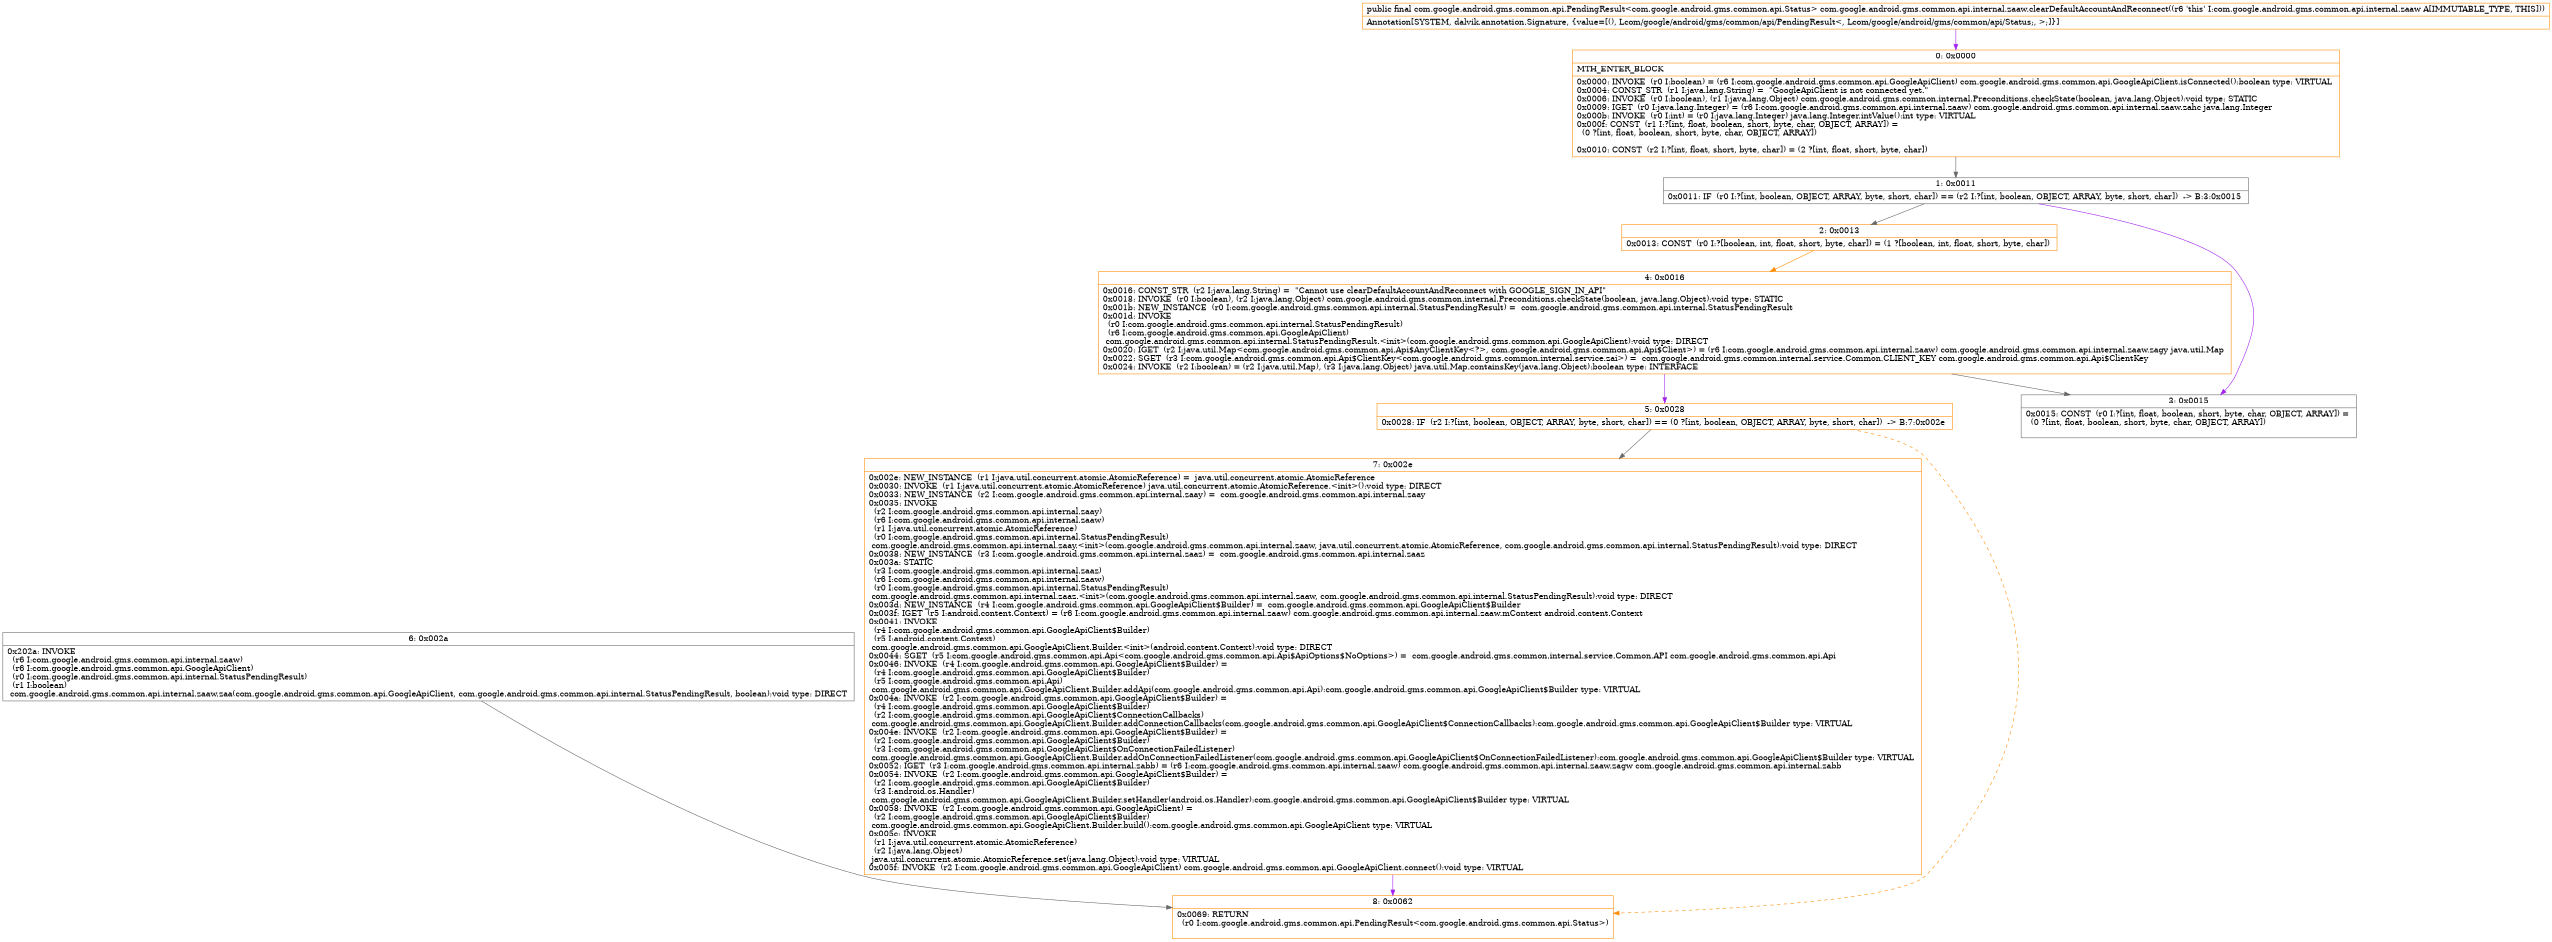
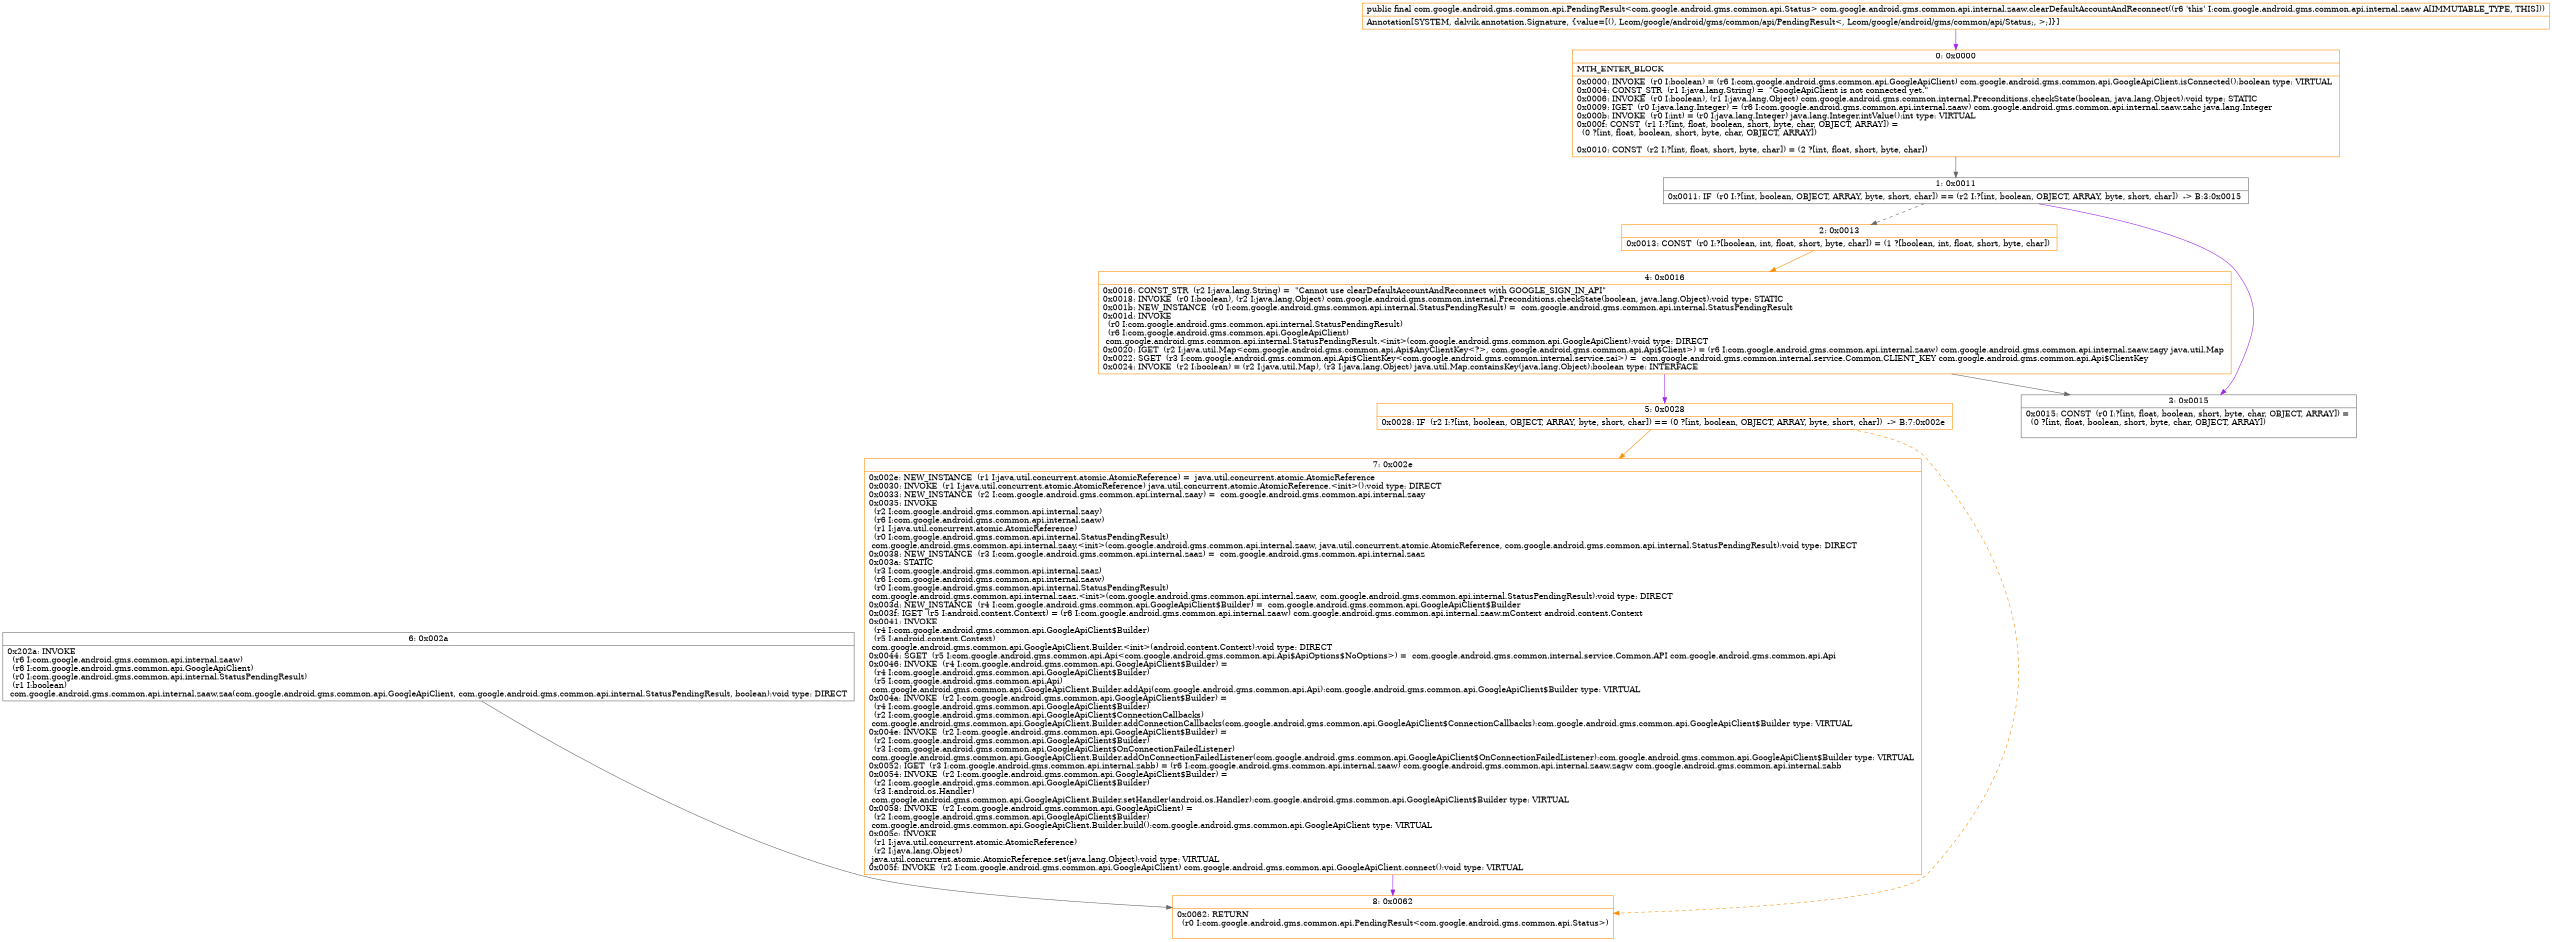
edge "1: 0x0011" -> "2: 0x0013": style solid -> dashed
edge "5: 0x0028" -> "7: 0x002e": color gray40 -> darkorange
node "8: 0x0062": text "0x0069: RETURN" -> "0x0062: RETURN"
